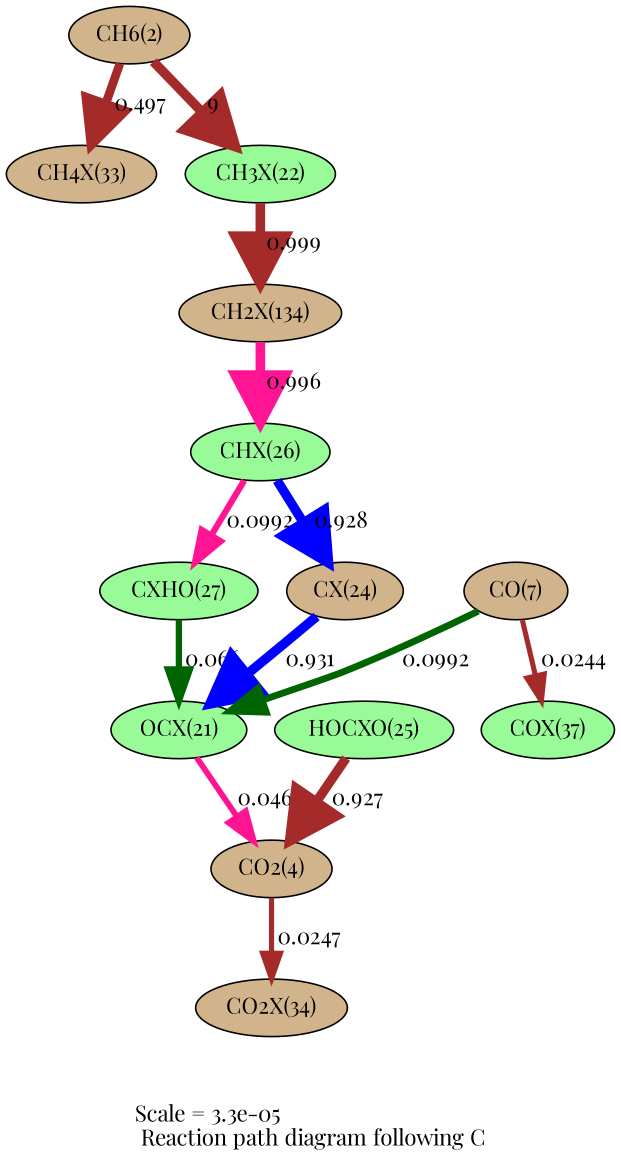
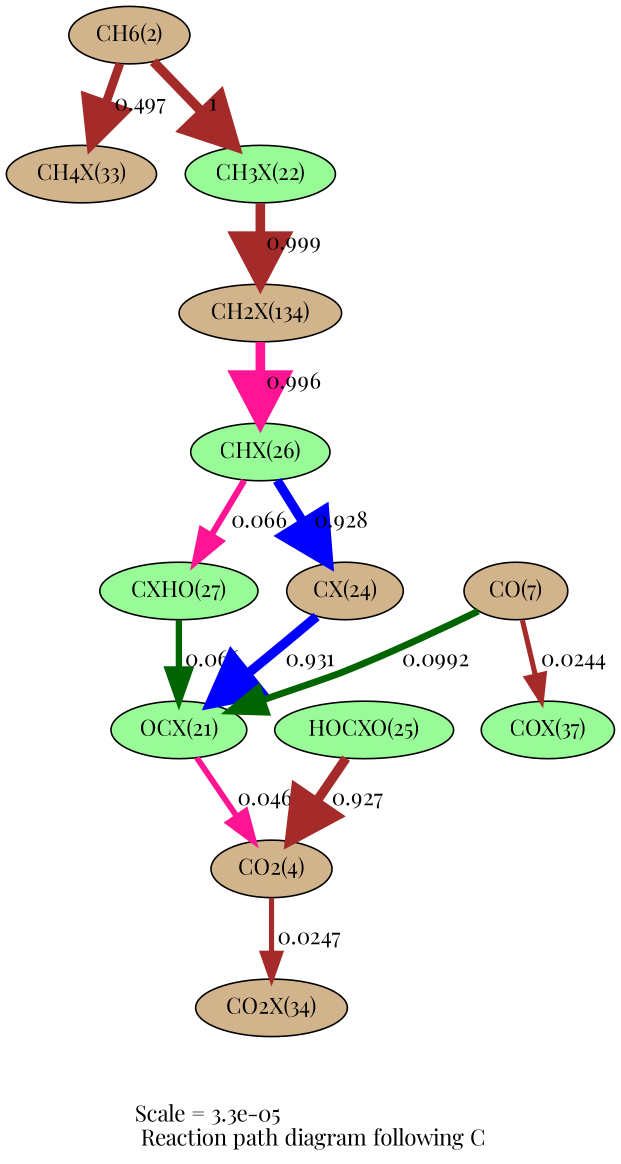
edge "CH6(2)" -> "CH3X(22)": label " 9" -> " 1"
edge "CHX(26)" -> "CXHO(27)": label " 0.0992" -> " 0.066"
